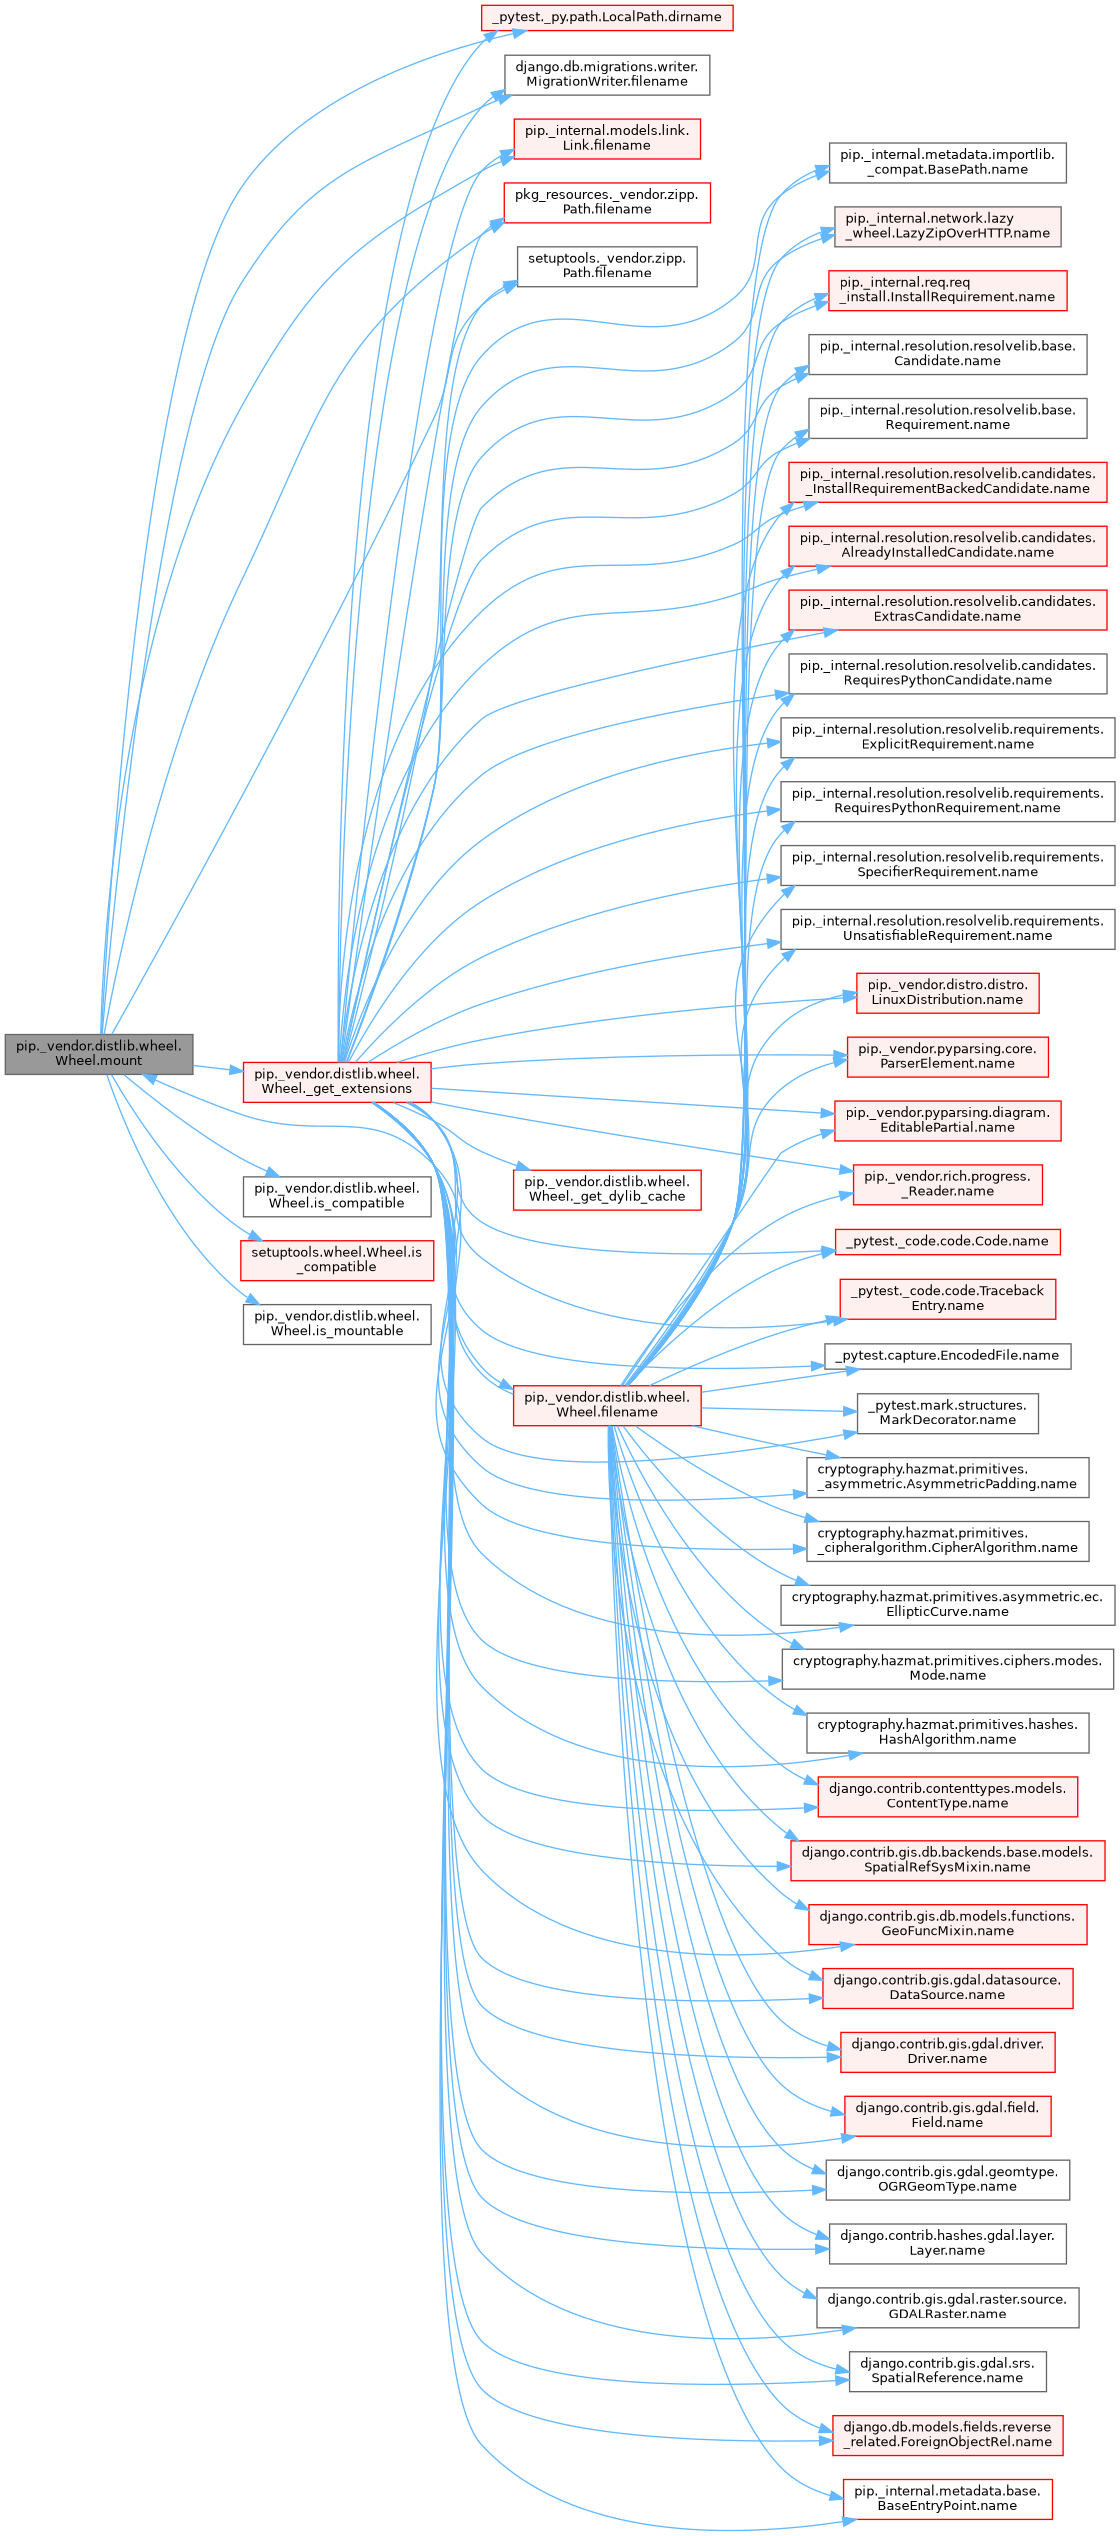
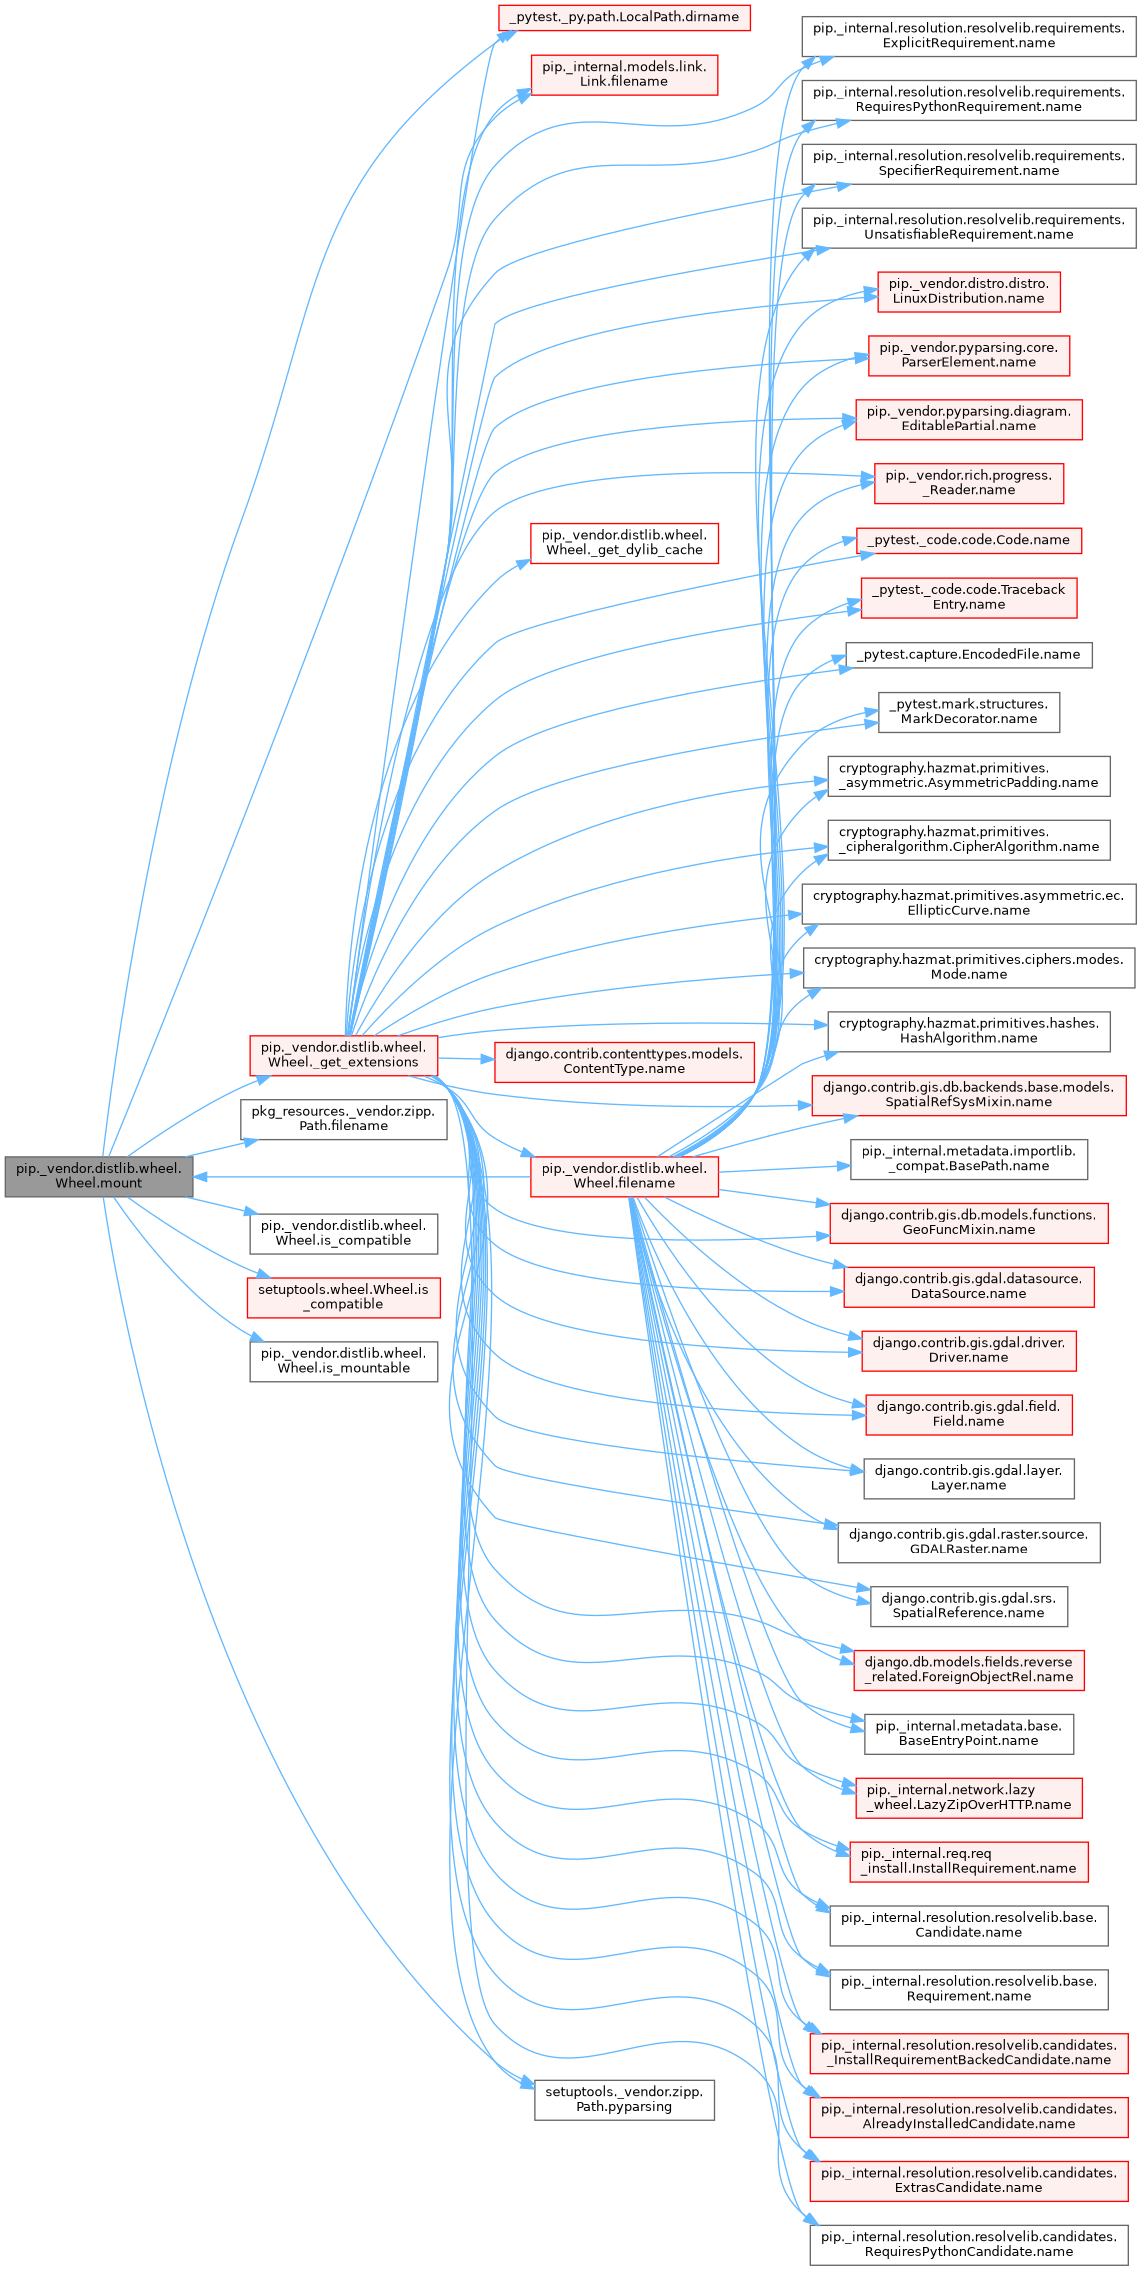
node "django.db.migrations.writer. MigrationWriter.filename": removed
node "pkg_resources._vendor.zipp. Path.filename": color red -> grey40
node "pip._internal.network.lazy _wheel.LazyZipOverHTTP.name": color grey40 -> red
node "setuptools._vendor.zipp. Path.filename": label "setuptools._vendor.zipp. Path.filename" -> "setuptools._vendor.zipp. Path.pyparsing"
edge "pip._vendor.distlib.wheel. Wheel._get_extensions" -> "pip._internal.metadata.importlib. _compat.BasePath.name": removed
edge "pip._vendor.distlib.wheel. Wheel._get_extensions" -> "pkg_resources._vendor.zipp. Path.filename": removed
edge "pip._vendor.distlib.wheel. Wheel.filename" -> "django.contrib.contenttypes.models. ContentType.name": removed
node "django.contrib.gis.gdal.geomtype. OGRGeomType.name": removed
node "django.contrib.hashes.gdal.layer. Layer.name": label "django.contrib.hashes.gdal.layer. Layer.name" -> "django.contrib.gis.gdal.layer. Layer.name"
node "pip._internal.metadata.base. BaseEntryPoint.name": color red -> grey40
